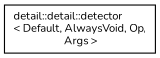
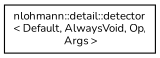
node "detail::detail::detector < Default, AlwaysVoid, Op, Args >": label "detail::detail::detector < Default, AlwaysVoid, Op, Args >" -> "nlohmann::detail::detector < Default, AlwaysVoid, Op, Args >"
